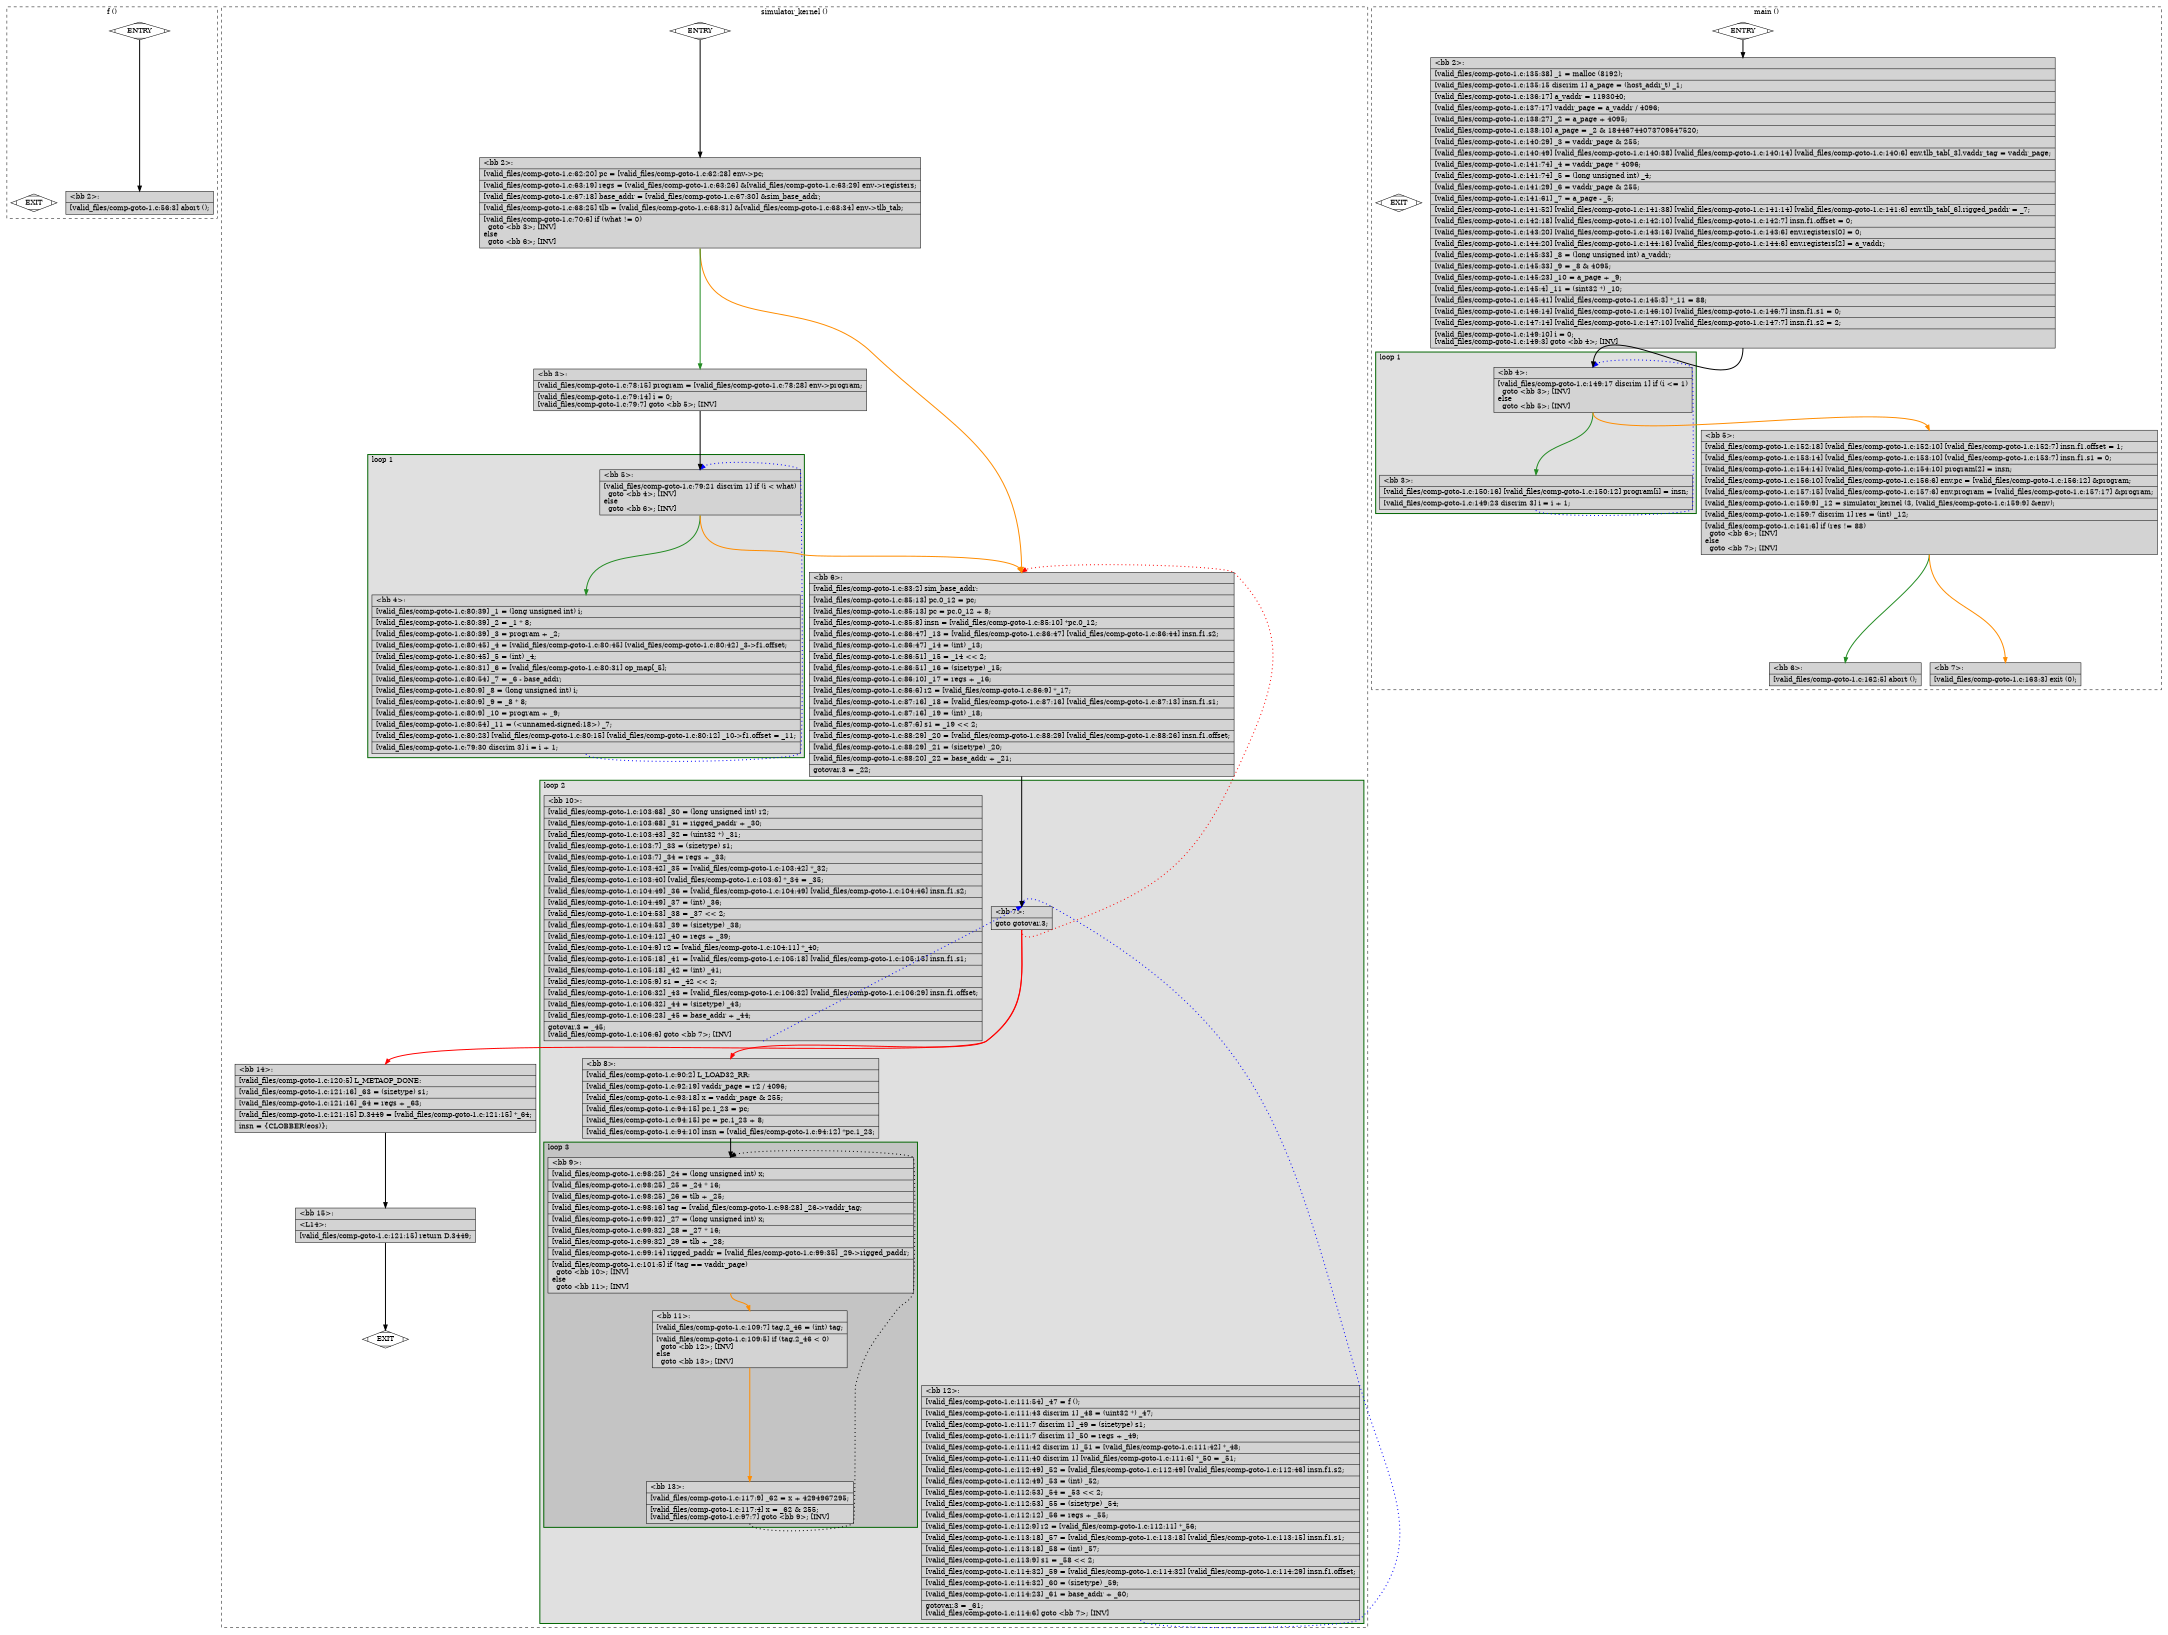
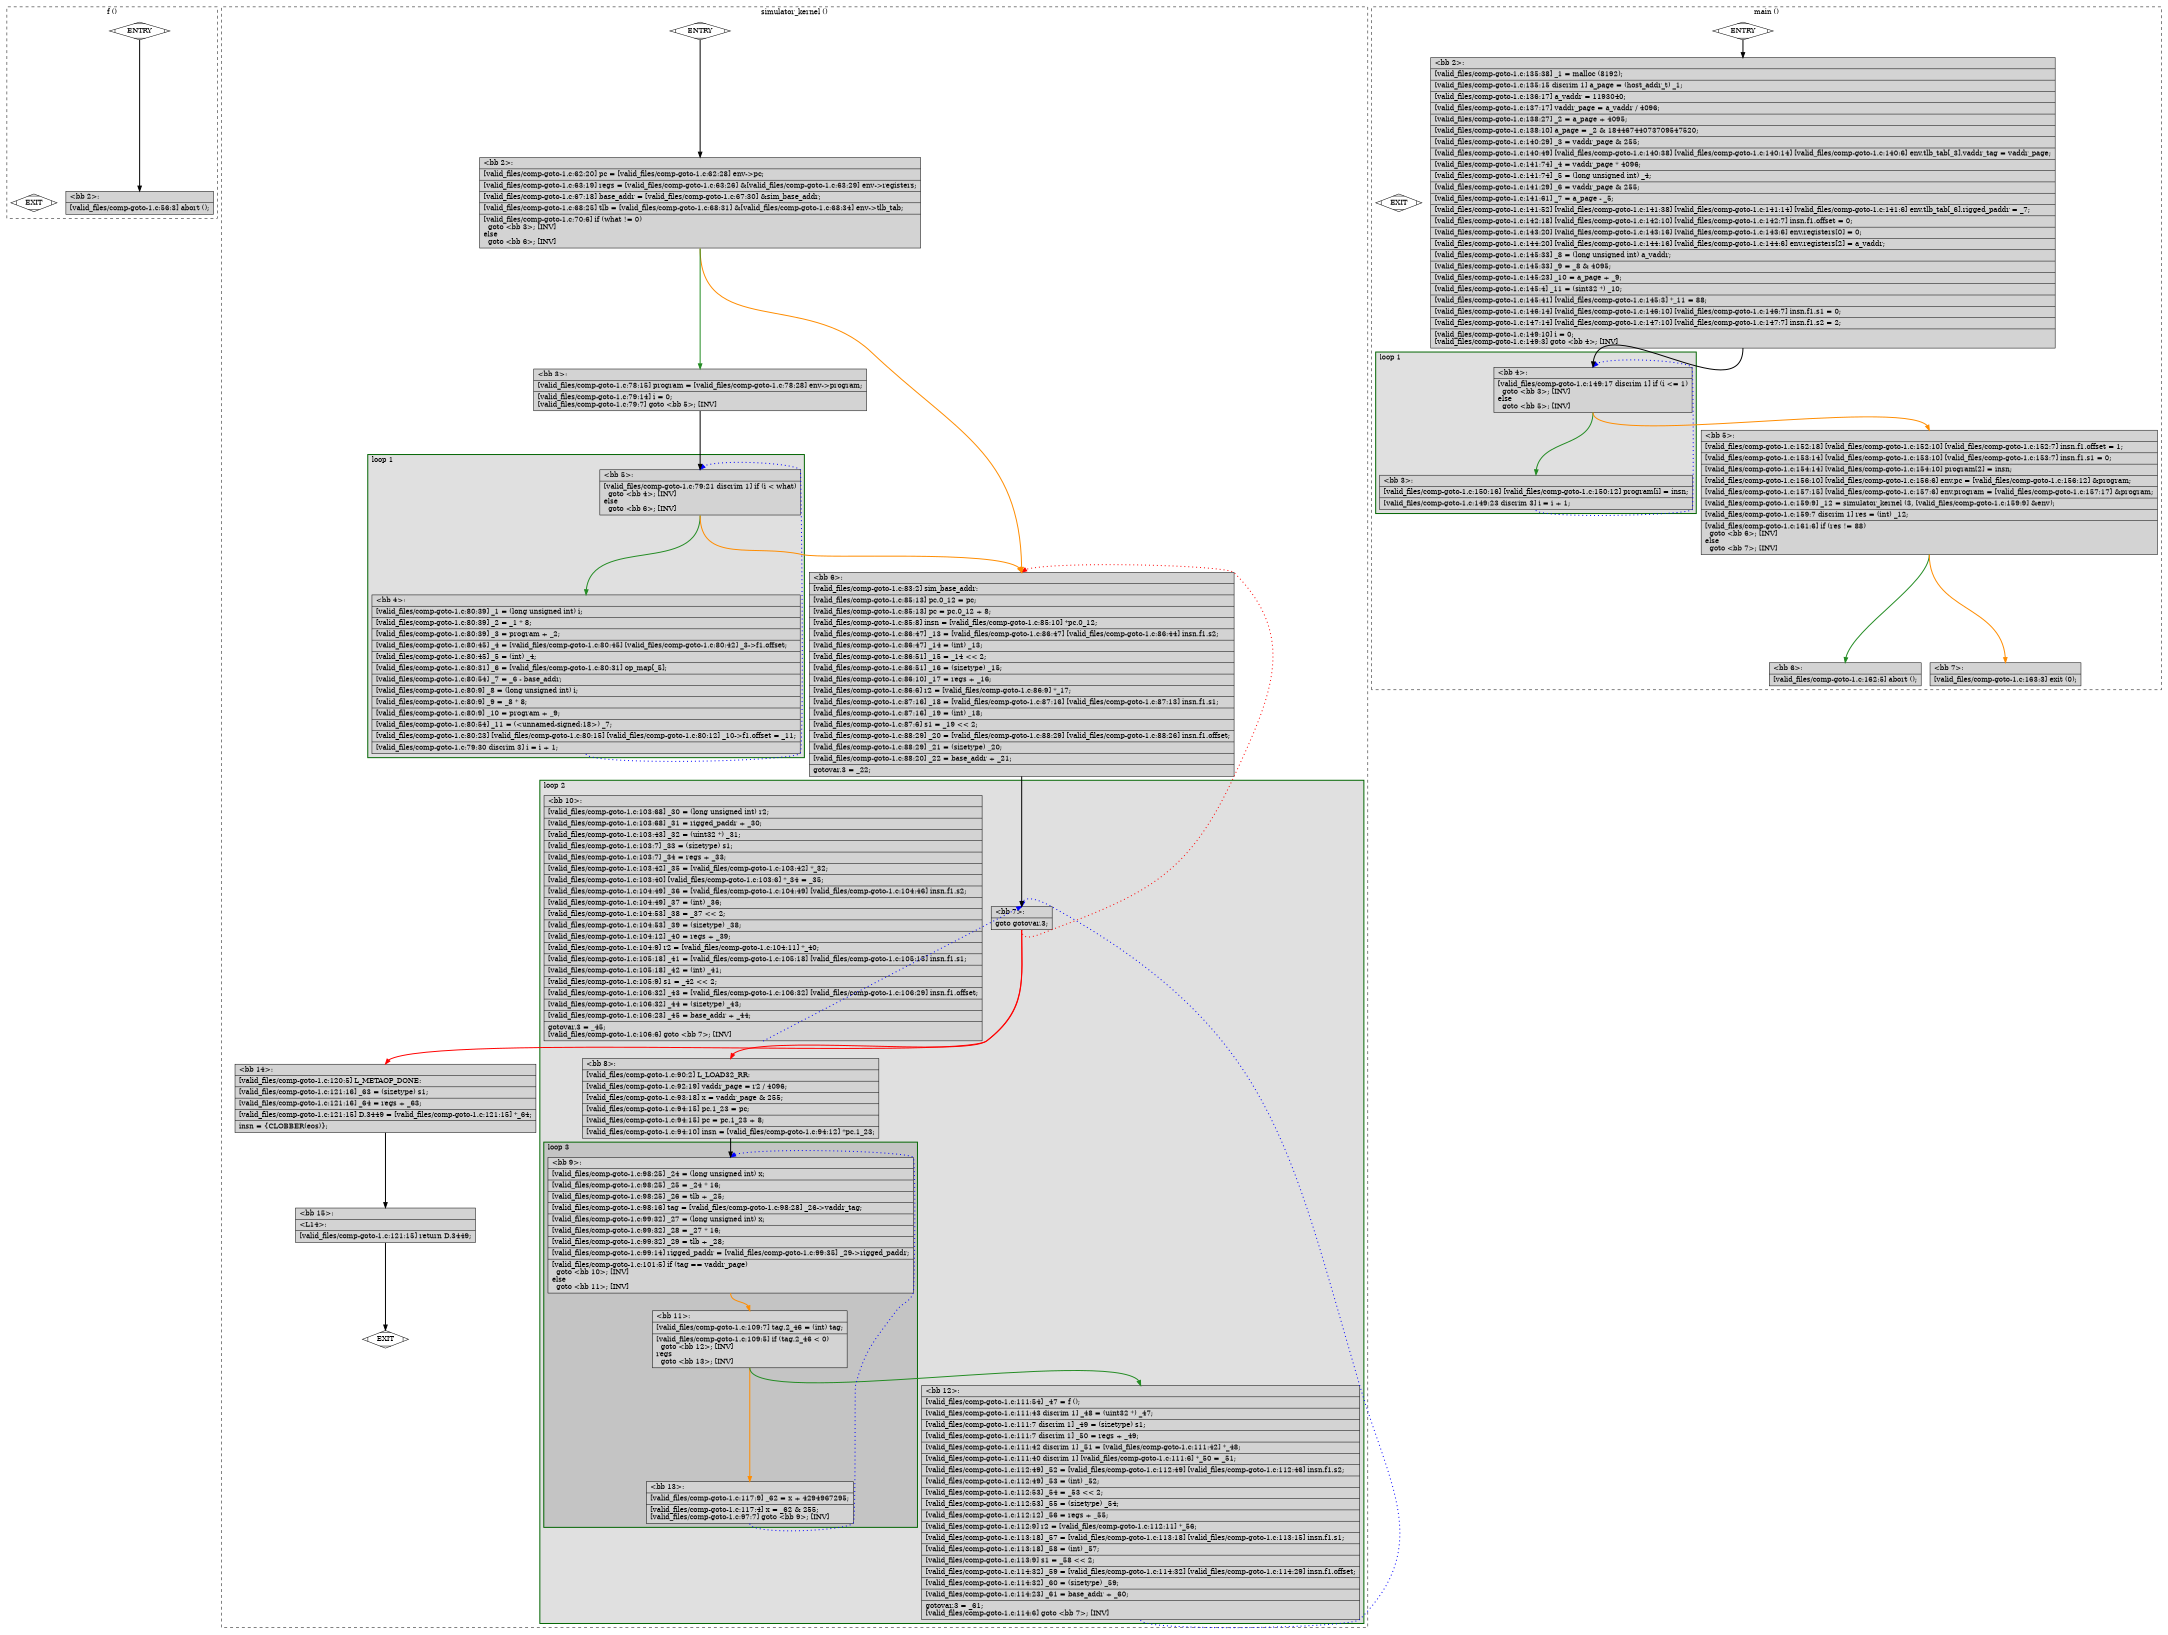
edge "<bb 13>:" -> "<bb 9>:": color black -> blue
node "<bb 11>:": text "else" -> "regs"
edge "<bb 11>:" -> "<bb 12>:": added
